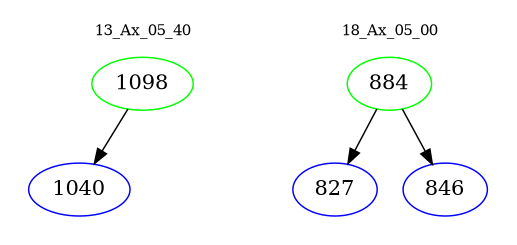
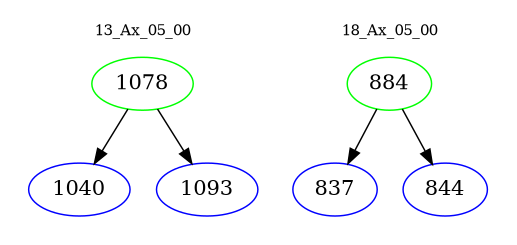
cluster "13_Ax_05_40": label "13_Ax_05_40" -> "13_Ax_05_00"
node "1098": label "1098" -> "1078"
node "1093": added
node "827": label "827" -> "837"
node "846": label "846" -> "844"
